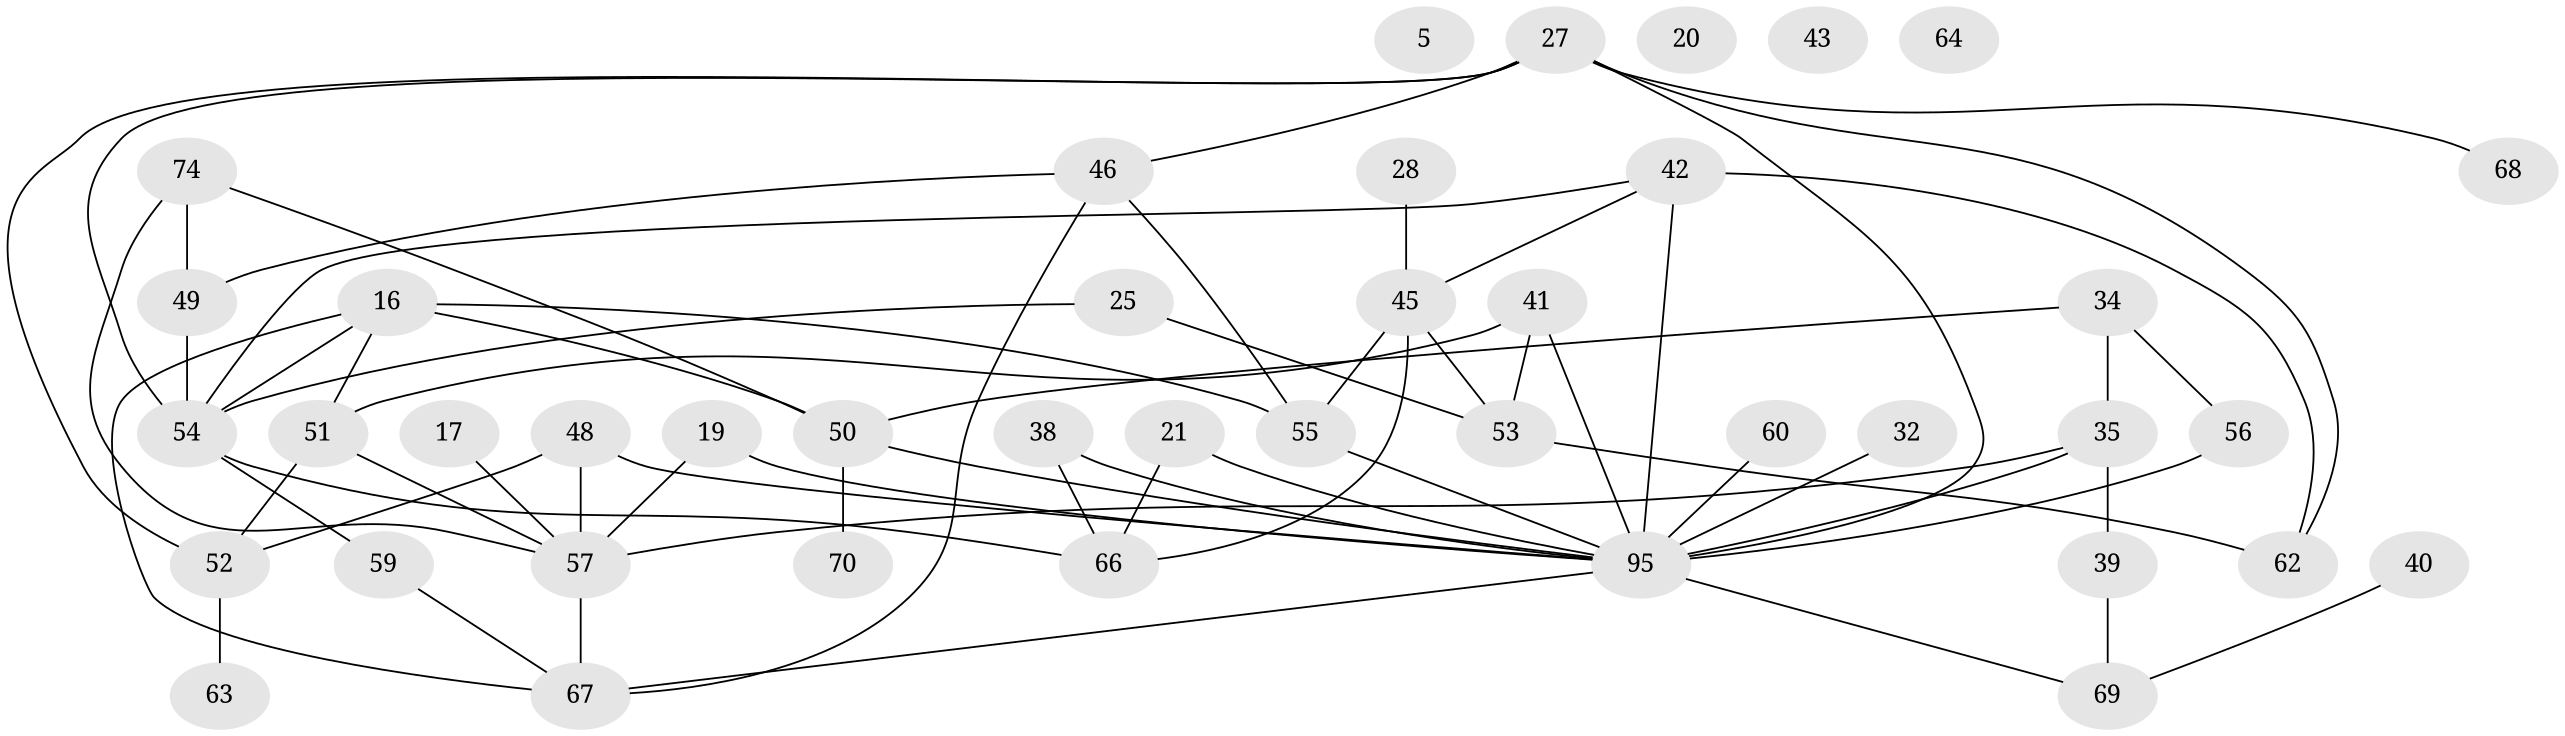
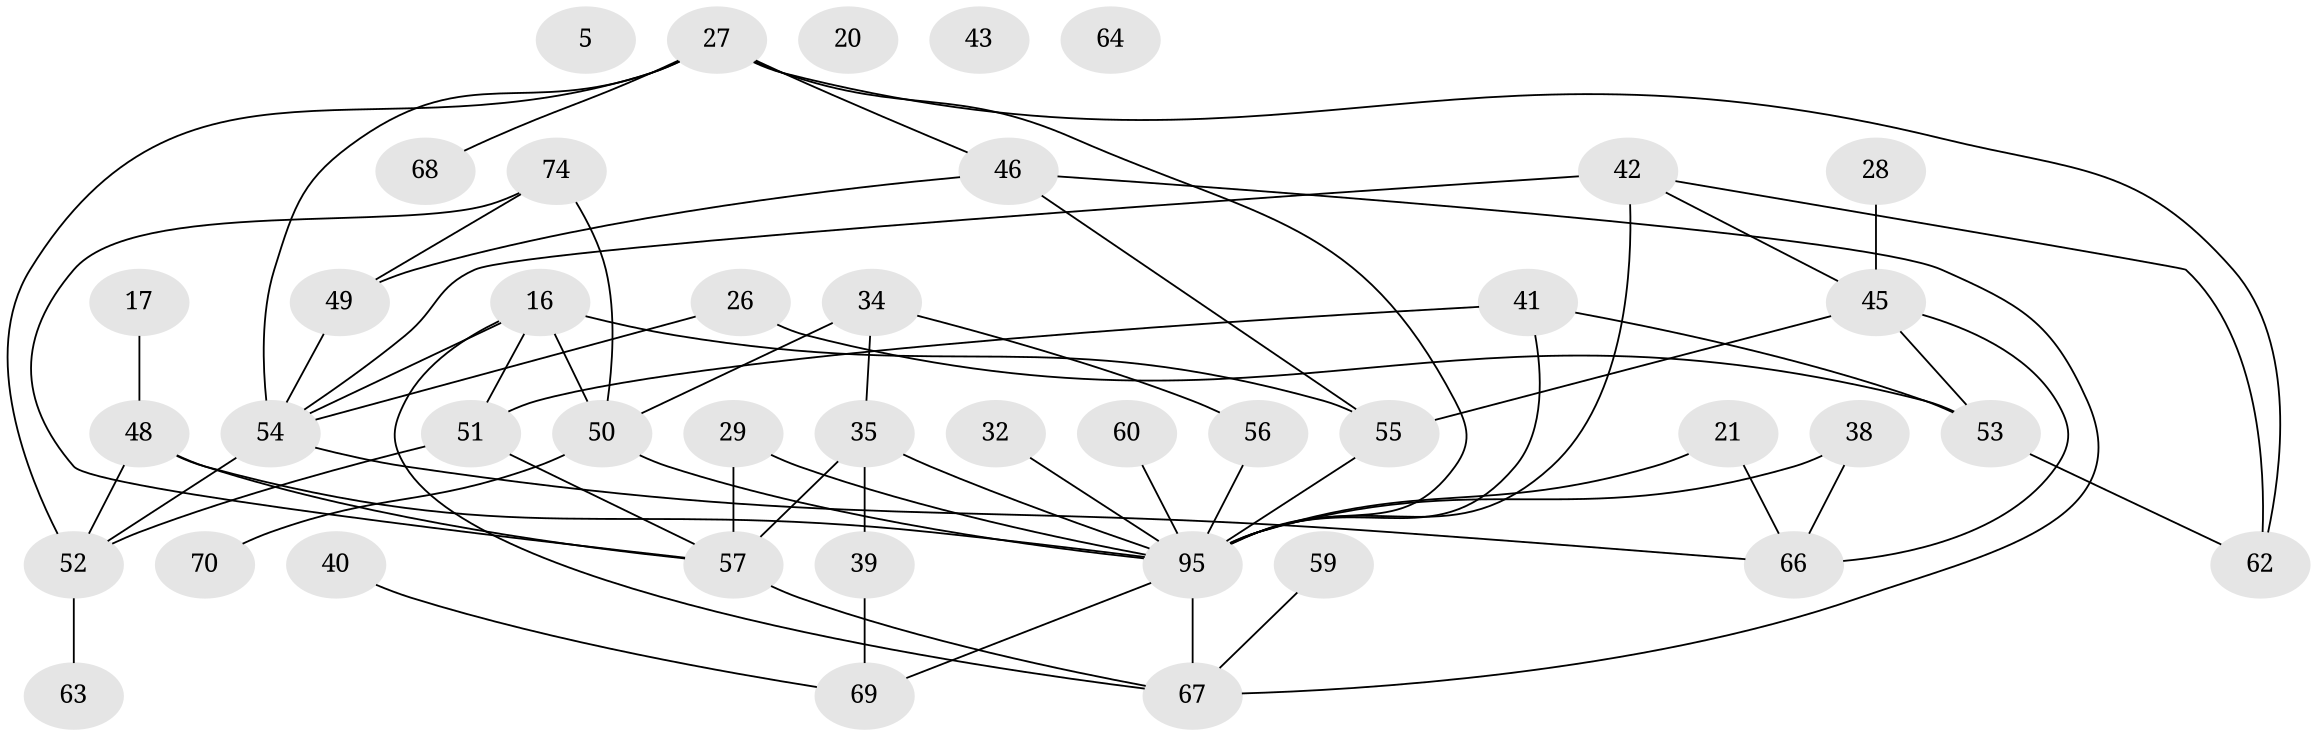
node "25": label "25" -> "26"
node "19": label "19" -> "29"
edge "54" -- "59": now "54" -- "52"
edge "17" -- "57": now "17" -- "48"
